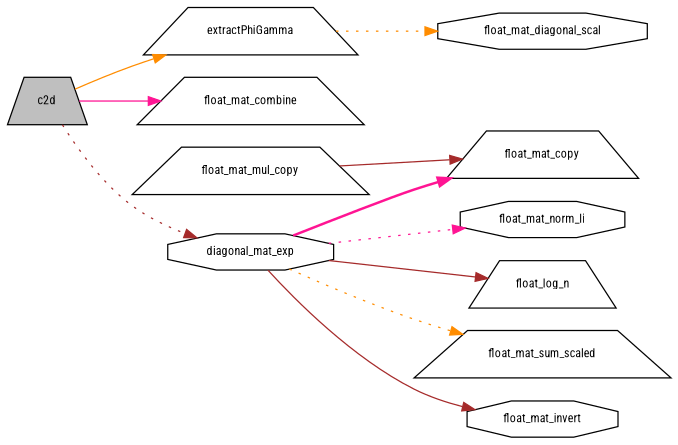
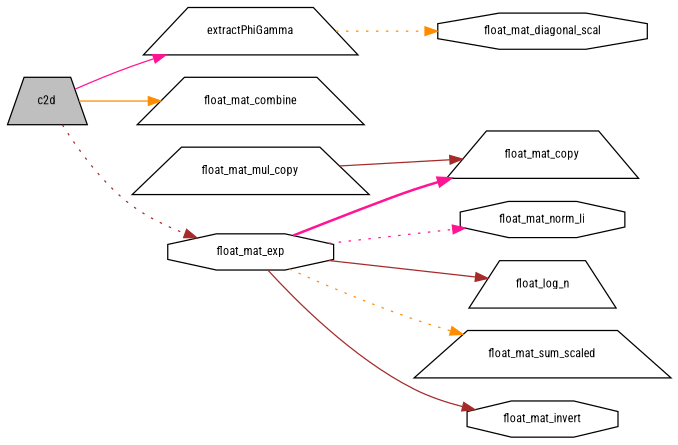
edge "c2d" -> "extractPhiGamma": color darkorange -> deeppink
edge "c2d" -> "float_mat_combine": color deeppink -> darkorange
node "diagonal_mat_exp": label "diagonal_mat_exp" -> "float_mat_exp"
